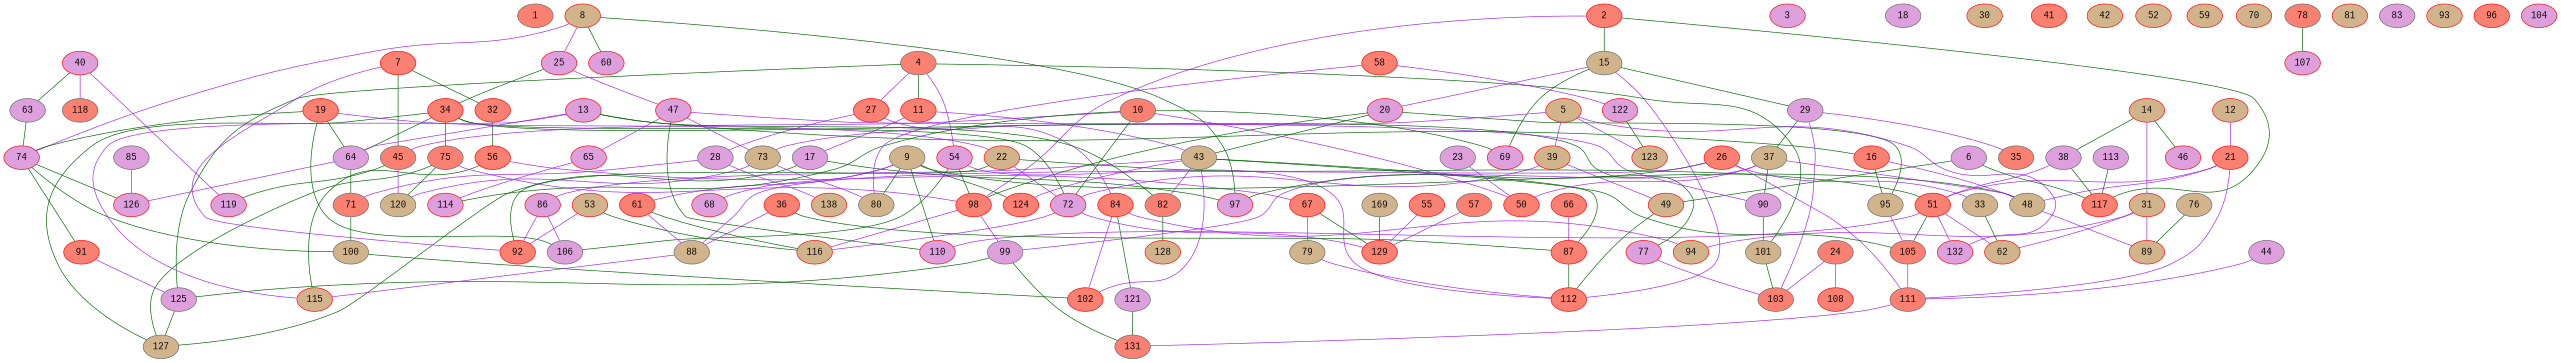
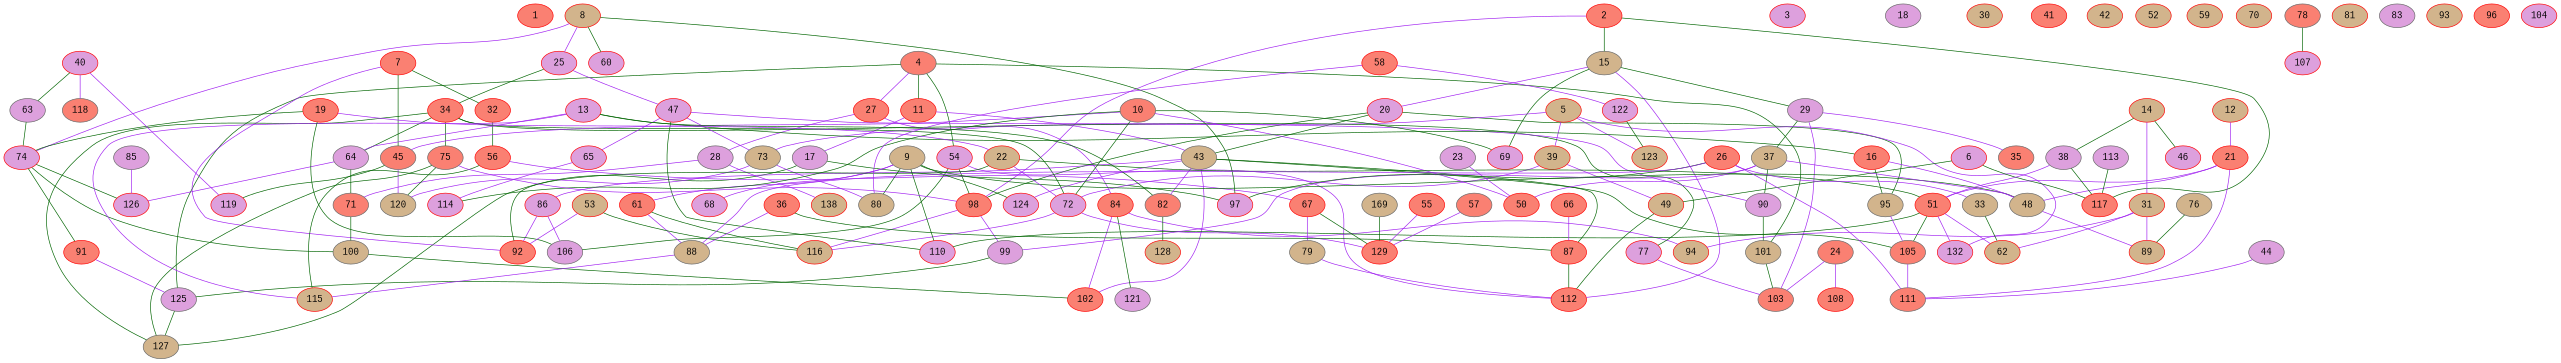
node "1": color gray40 -> red
edge "4" -- "54": color purple -> darkgreen
edge "19" -- "64": removed
node "6": color gray40 -> red
node "124": fillcolor salmon -> plum
edge "51" -- "110": color purple -> darkgreen
node "131": removed
